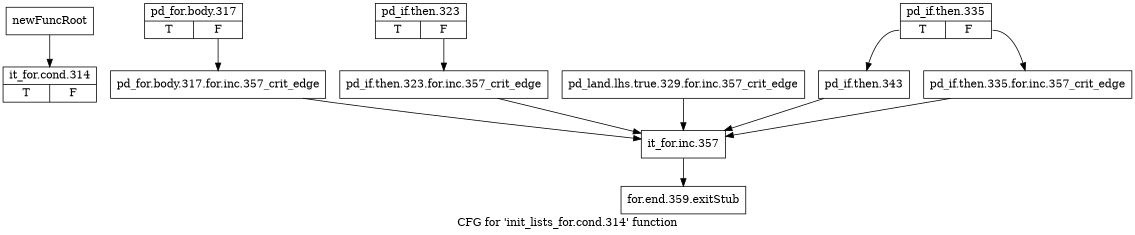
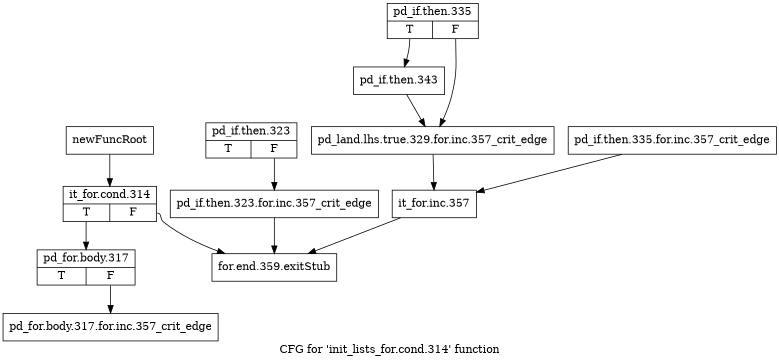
edge "pd_if.then.335" -> "pd_if.then.335.for.inc.357_crit_edge": now "pd_if.then.335" -> "pd_land.lhs.true.329.for.inc.357_crit_edge"
edge "pd_if.then.343" -> "it_for.inc.357": now "pd_if.then.343" -> "pd_land.lhs.true.329.for.inc.357_crit_edge"
edge "pd_if.then.323.for.inc.357_crit_edge" -> "it_for.inc.357": now "pd_if.then.323.for.inc.357_crit_edge" -> "for.end.359.exitStub"
edge "pd_for.body.317.for.inc.357_crit_edge" -> "it_for.inc.357": removed
edge "it_for.cond.314" -> "pd_for.body.317": added
edge "it_for.cond.314" -> "for.end.359.exitStub": added
